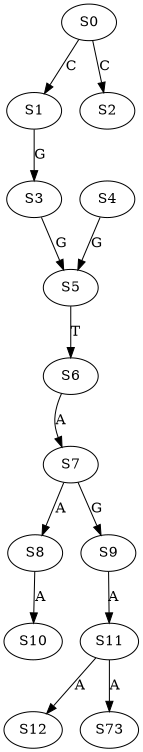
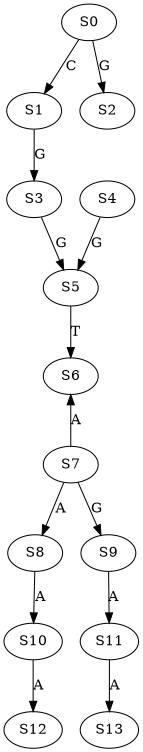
edge "S0" -> "S2": label "C" -> "G"
edge "S6" -> "S7": reversed
edge "S11" -> "S12": now "S10" -> "S12"
node "S73": label "S73" -> "S13"
